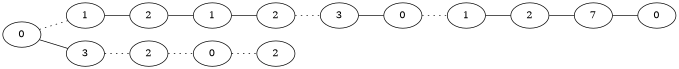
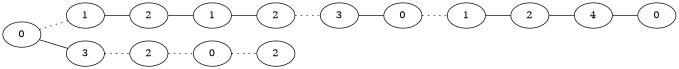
node "7": label "7" -> "4"
